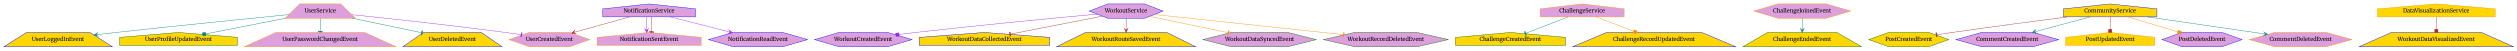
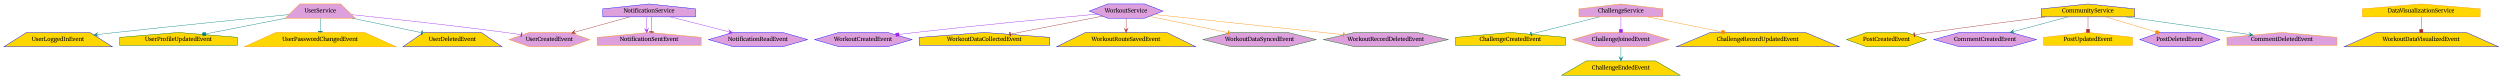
edge "ChallengeService" -> "ChallengeJoinedEvent": added
node "UserPasswordChangedEvent": fillcolor plum -> gold
node "CommentDeletedEvent": shape hexagon -> house
